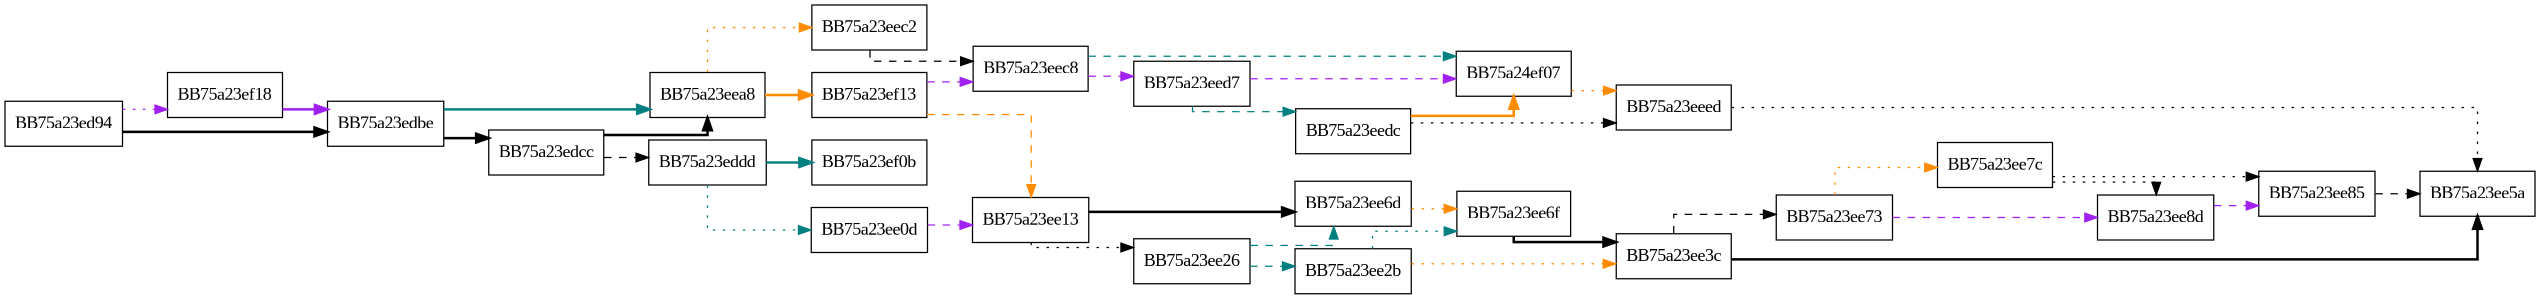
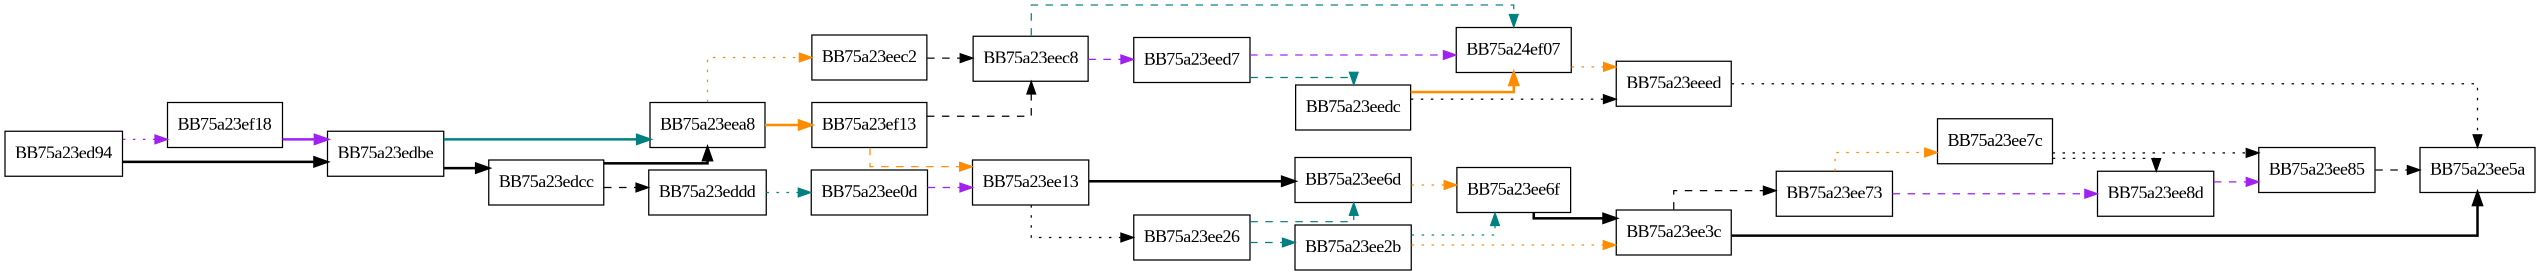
edge "BB75a23ef13" -> "BB75a23eec8": color purple -> black
node "BB75a23ef0b": removed
